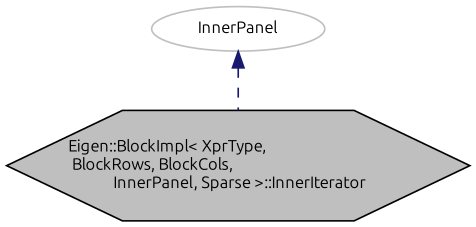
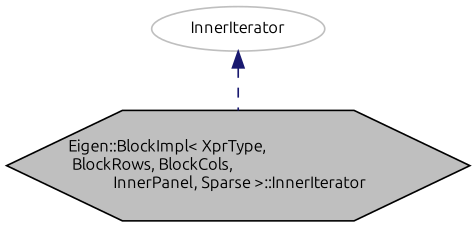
node "InnerPanel": label "InnerPanel" -> "InnerIterator"
